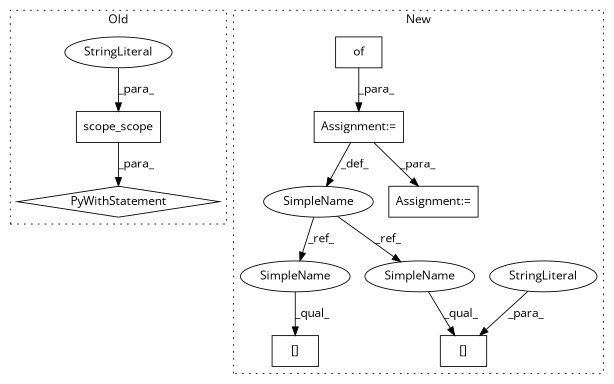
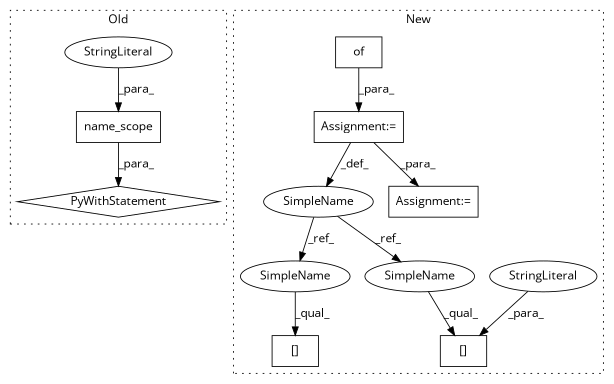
node "scope_scope": label "scope_scope" -> "name_scope"
